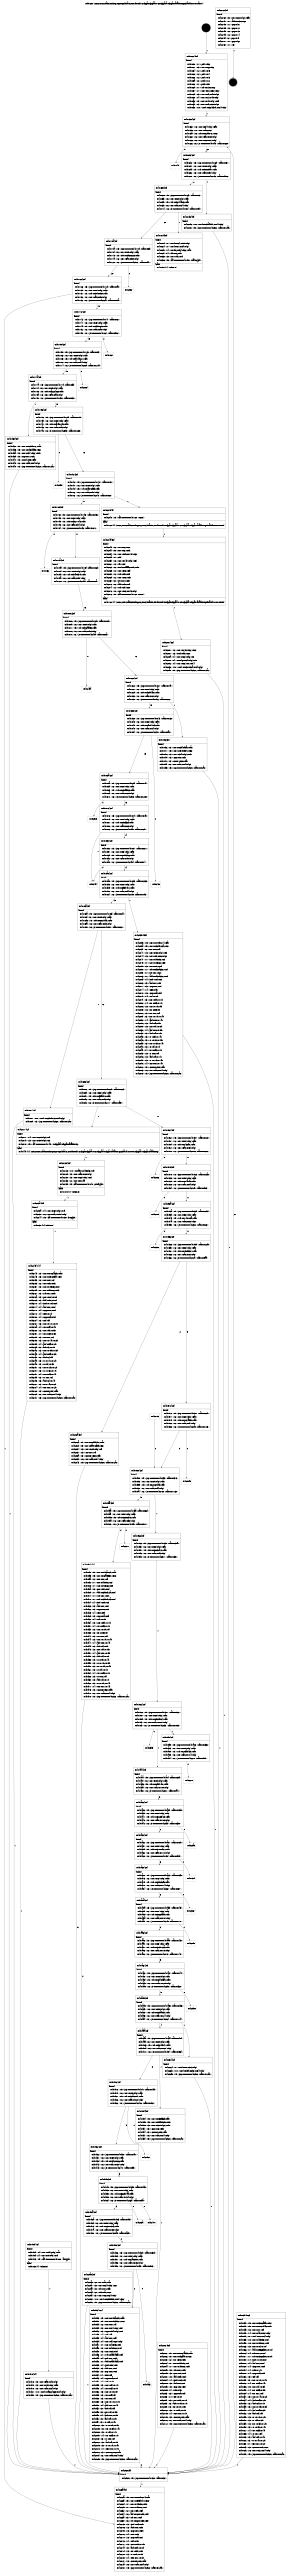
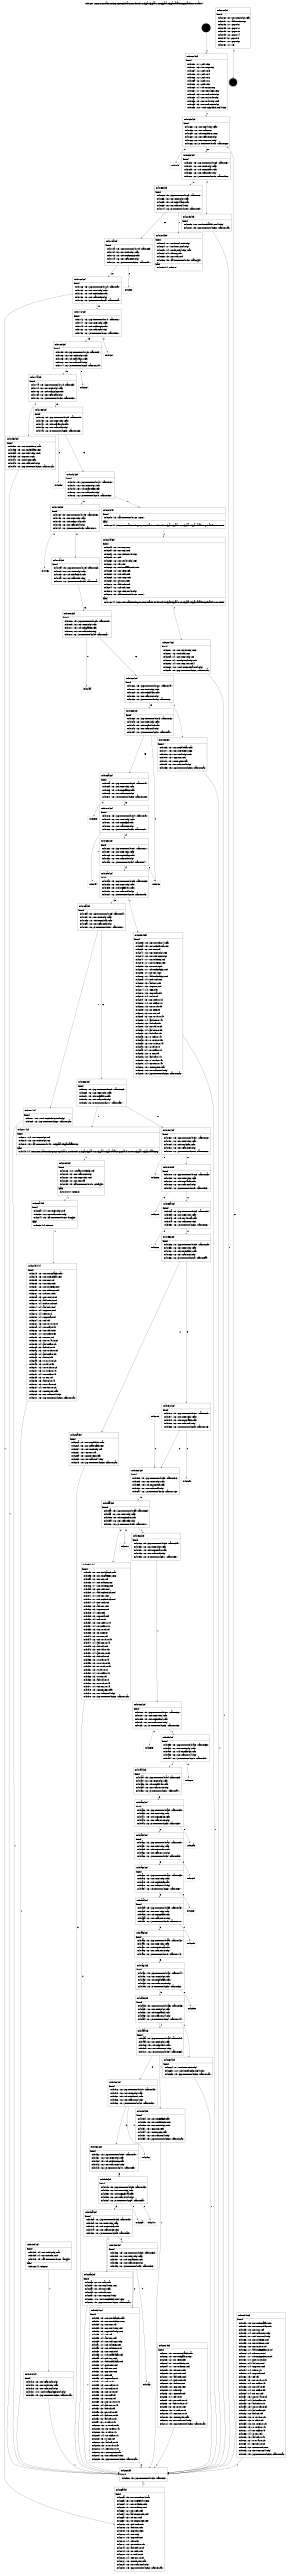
edge "0x401892 [28]" -> "0x402494": now "0x401892 [28]" -> "0x402420"
edge "0x40198e [28]" -> "0x4019c6 [28]": now "0x4019aa [28]" -> "0x4019c6 [28]"
edge "0x4019e2 [28]" -> "0x401a1a [28]": now "0x4019fe [28]" -> "0x401a1a [28]"
edge "0x401b6a [28]" -> "0x4020a5 [28]": added, label "1"
edge "0x40292c [5]" -> "0x4026da [91]": reversed
